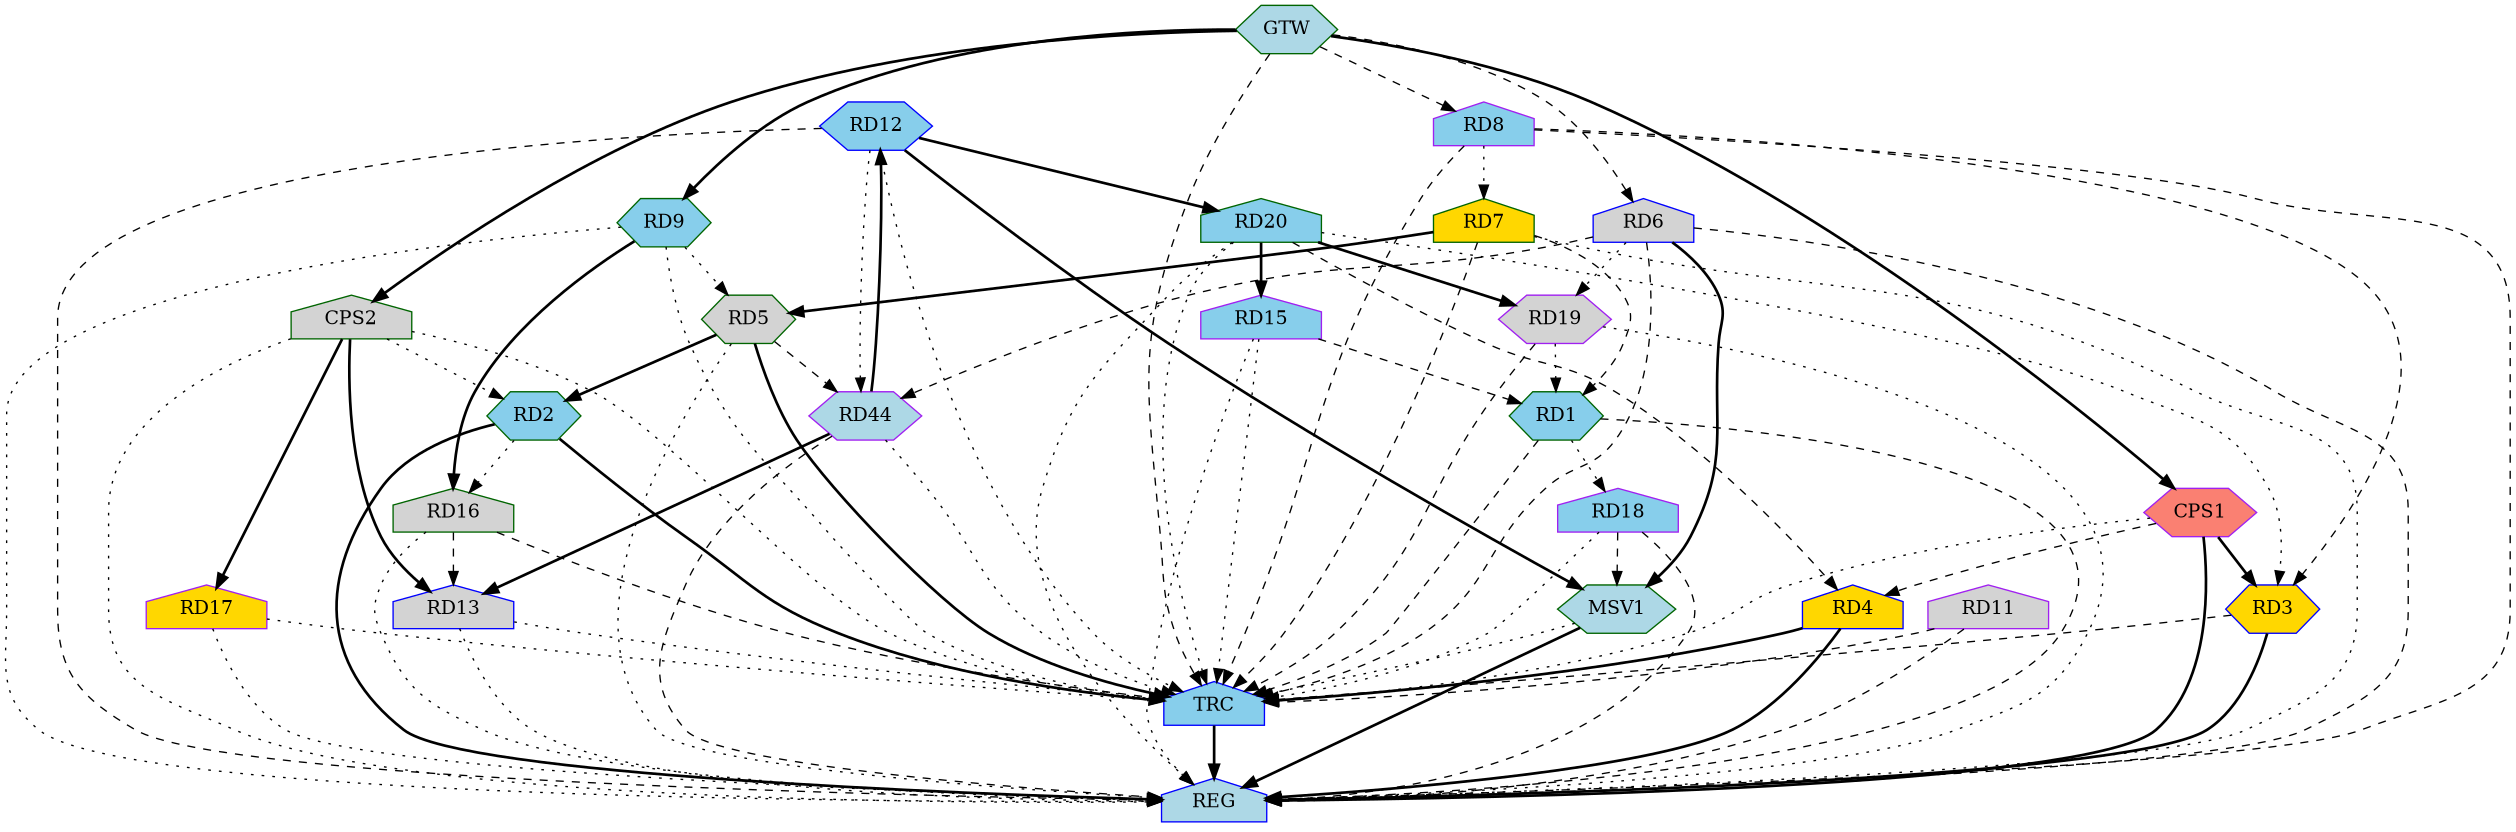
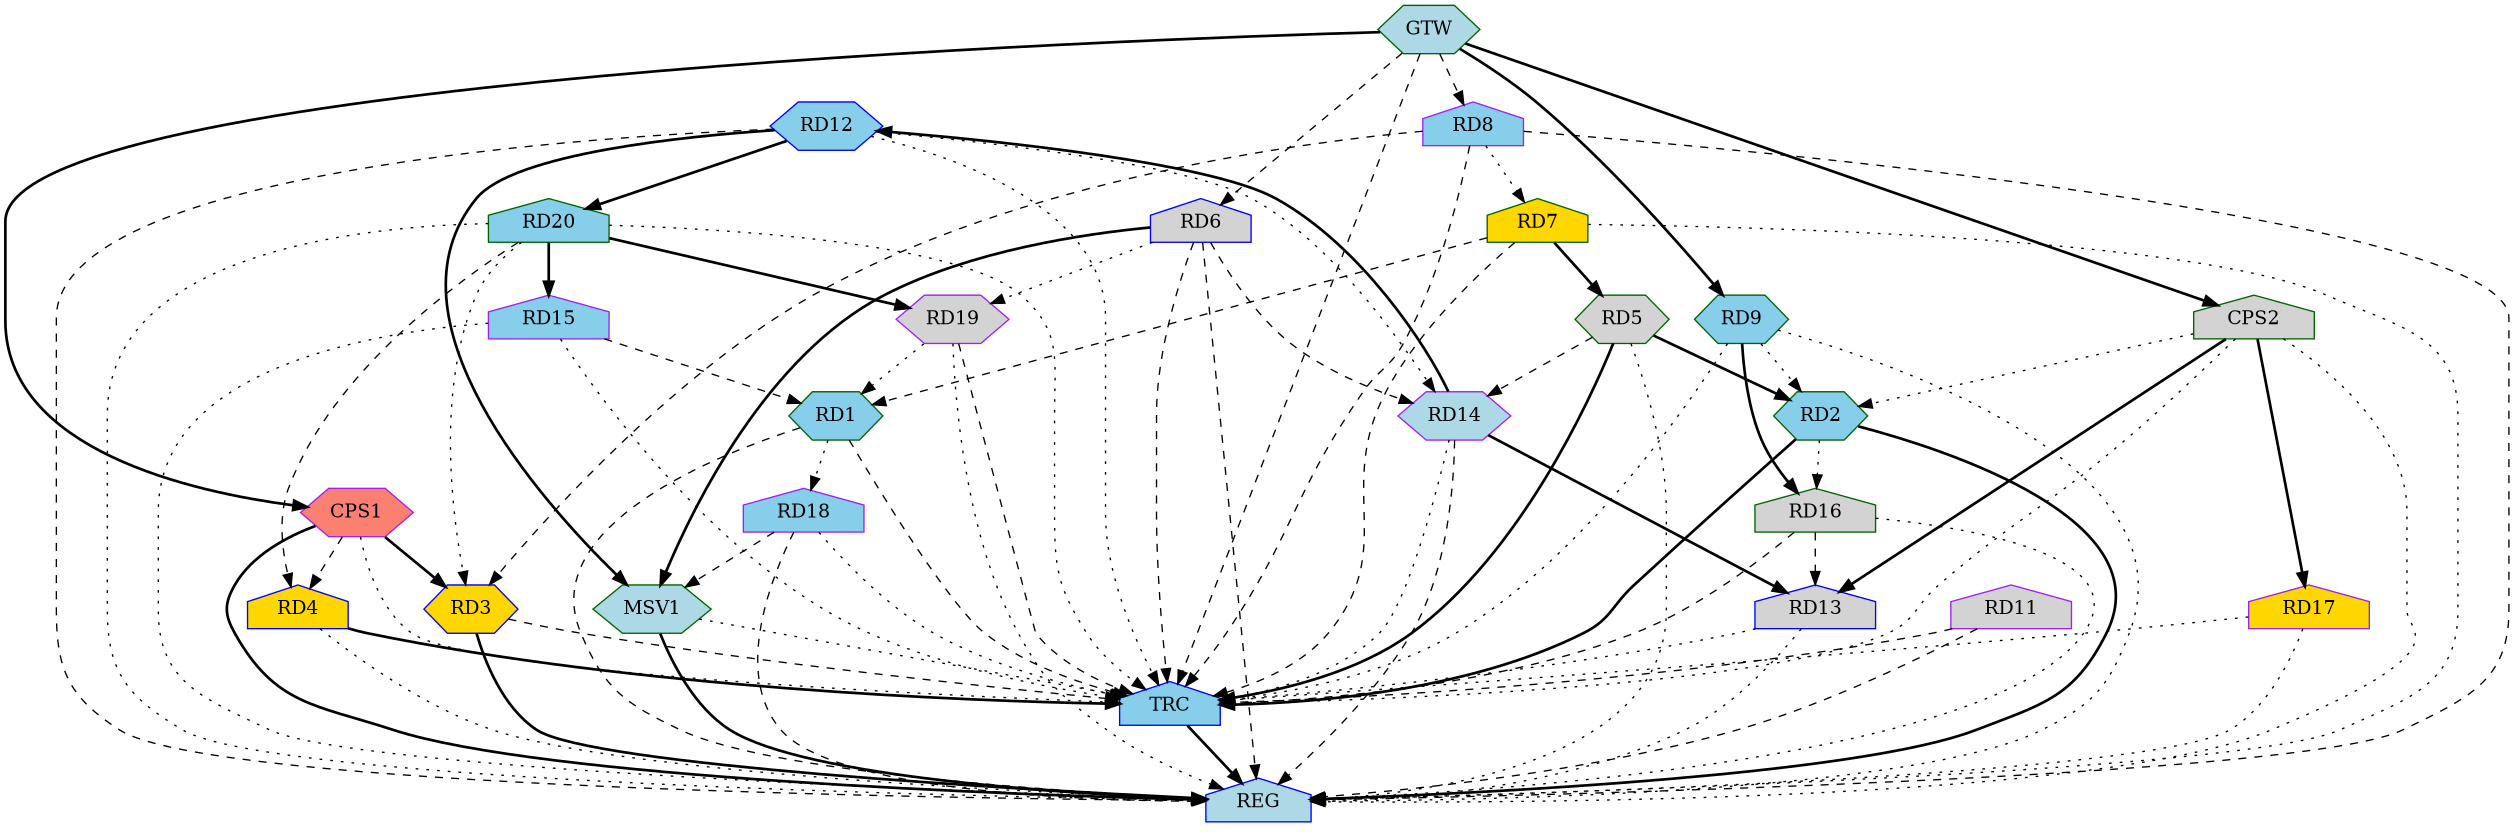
edge "RD9" -> "RD5": now "RD9" -> "RD2"
node "RD44": label "RD44" -> "RD14"
edge "RD4" -> "REG": style bold -> dotted
